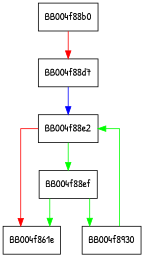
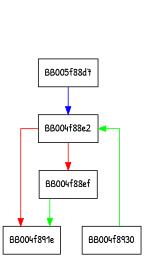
node "BB004f88b0": removed
node "BB004f88d7": label "BB004f88d7" -> "BB005f88d7"
edge "BB004f88e2" -> "BB004f88ef": color green -> red
edge "BB004f88ef" -> "BB004f8930": removed
node "BB004f861e": label "BB004f861e" -> "BB004f891e"
